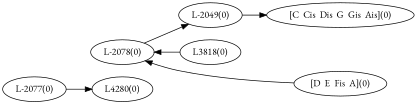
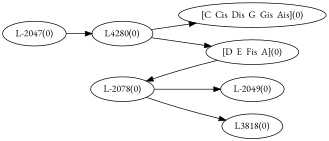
edge "L-2049(0)" -> "[C  Cis  Dis  G  Gis  Ais](0)": now "L4280(0)" -> "[C  Cis  Dis  G  Gis  Ais](0)"
edge "L4280(0)" -> "[D  E  Fis  A](0)": added
edge "L3818(0)" -> "L-2078(0)": reversed
node "L-2077(0)": label "L-2077(0)" -> "L-2047(0)"
